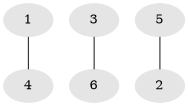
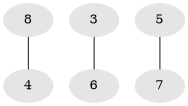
node "1": label "1" -> "8"
node "2": label "2" -> "7"
